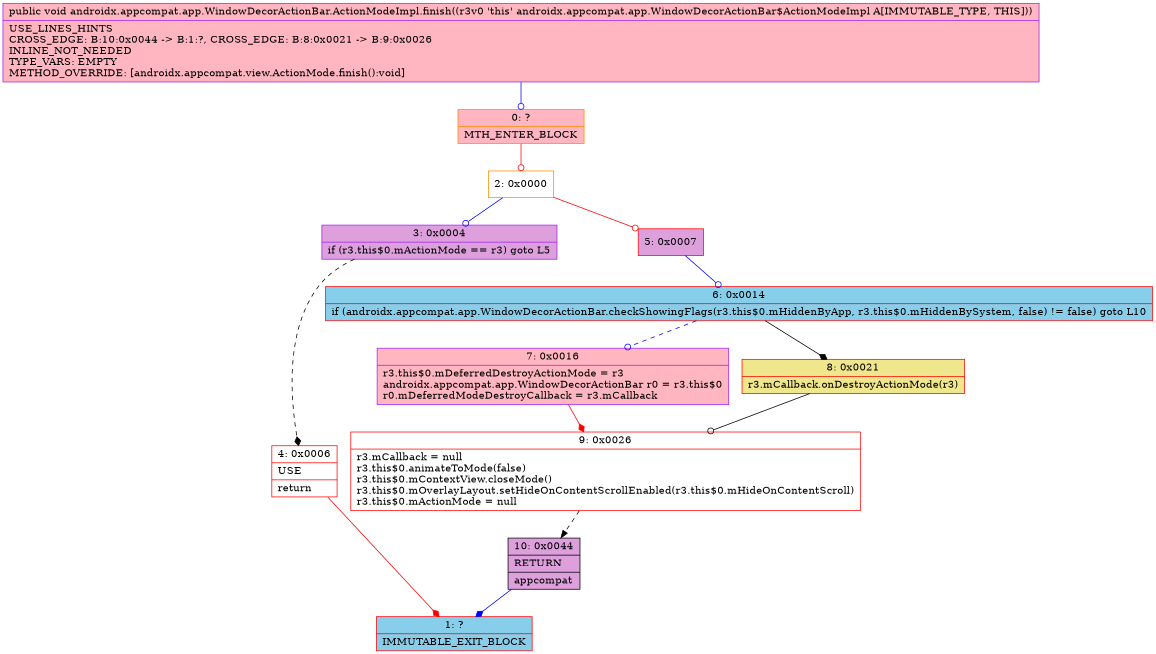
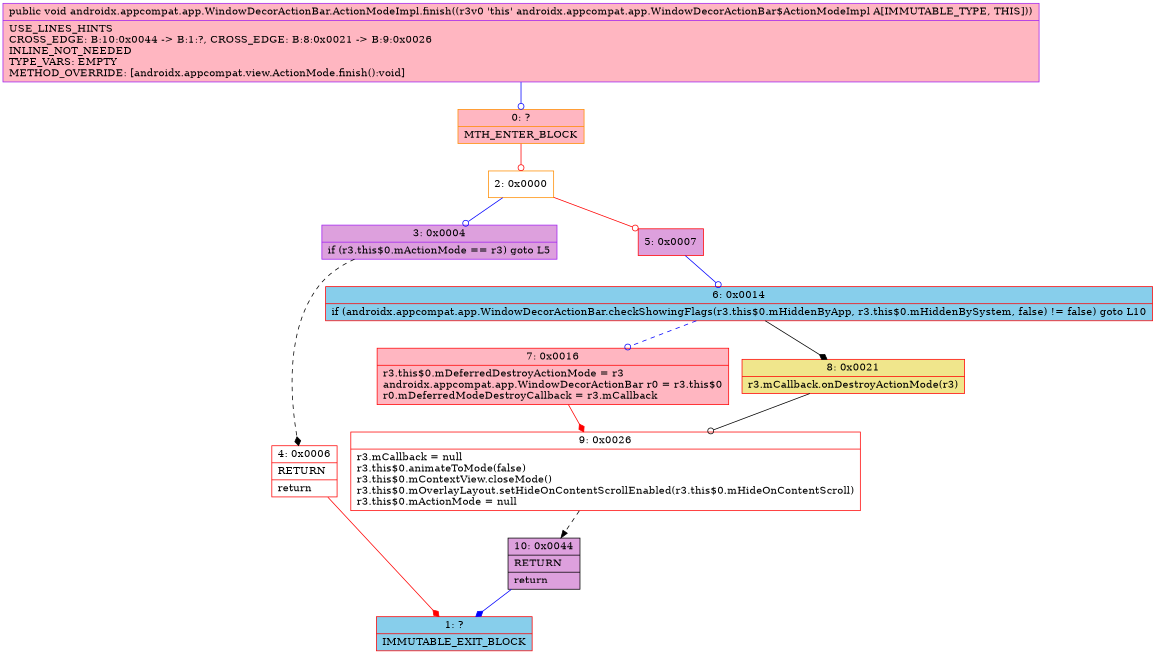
node "7: 0x0016": color purple -> red
node "4: 0x0006": text "USE" -> "RETURN"
node "10: 0x0044": text "appcompat" -> "return"
